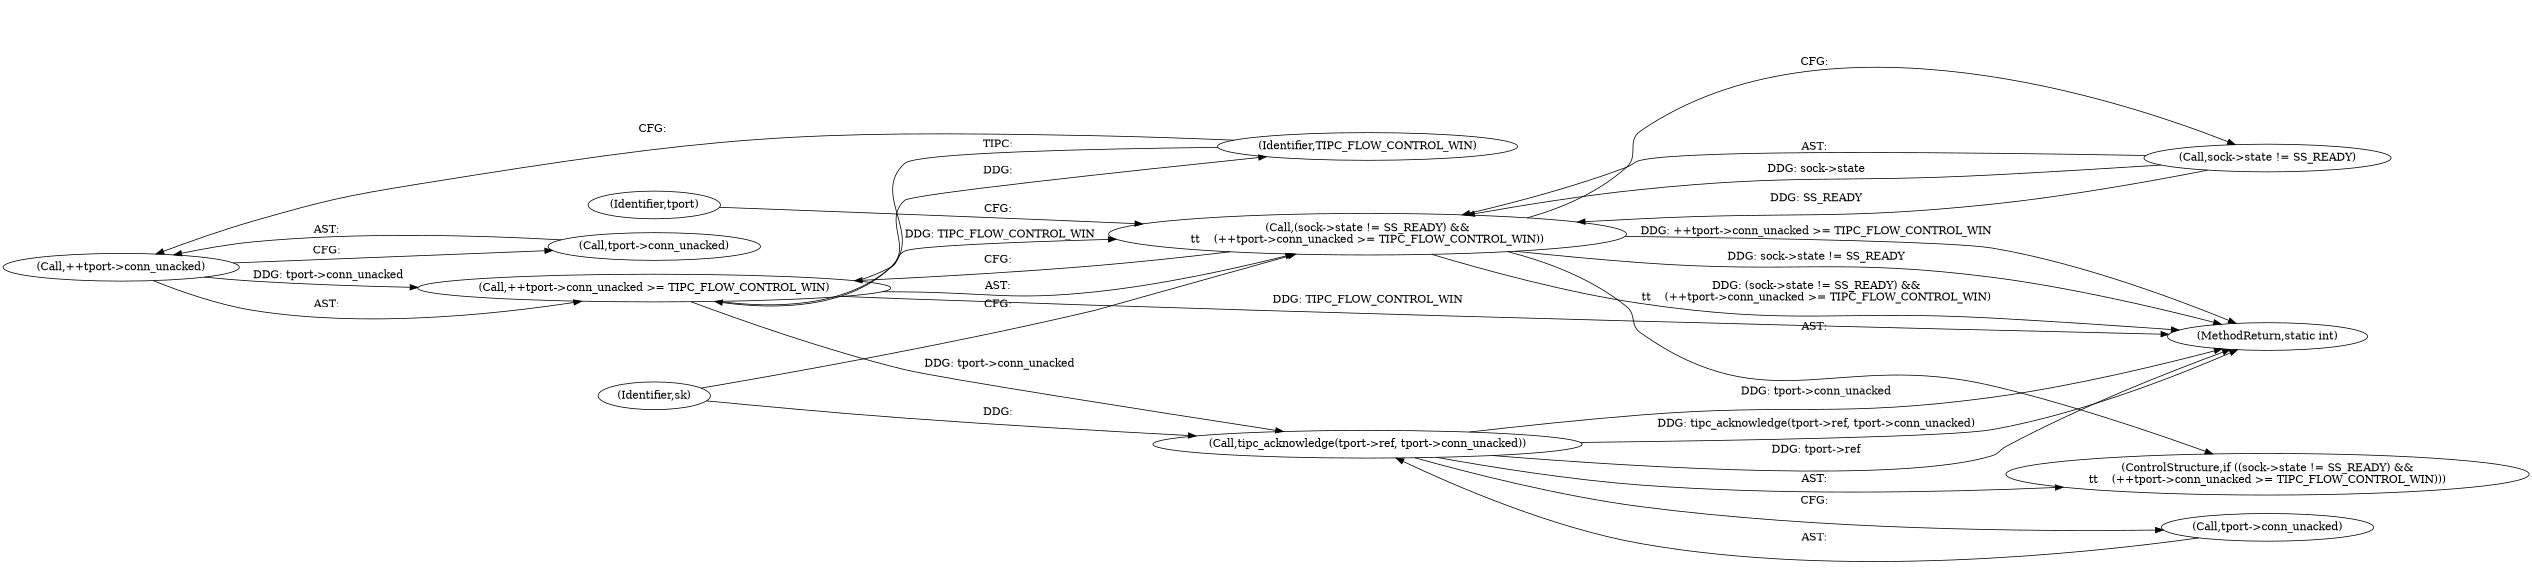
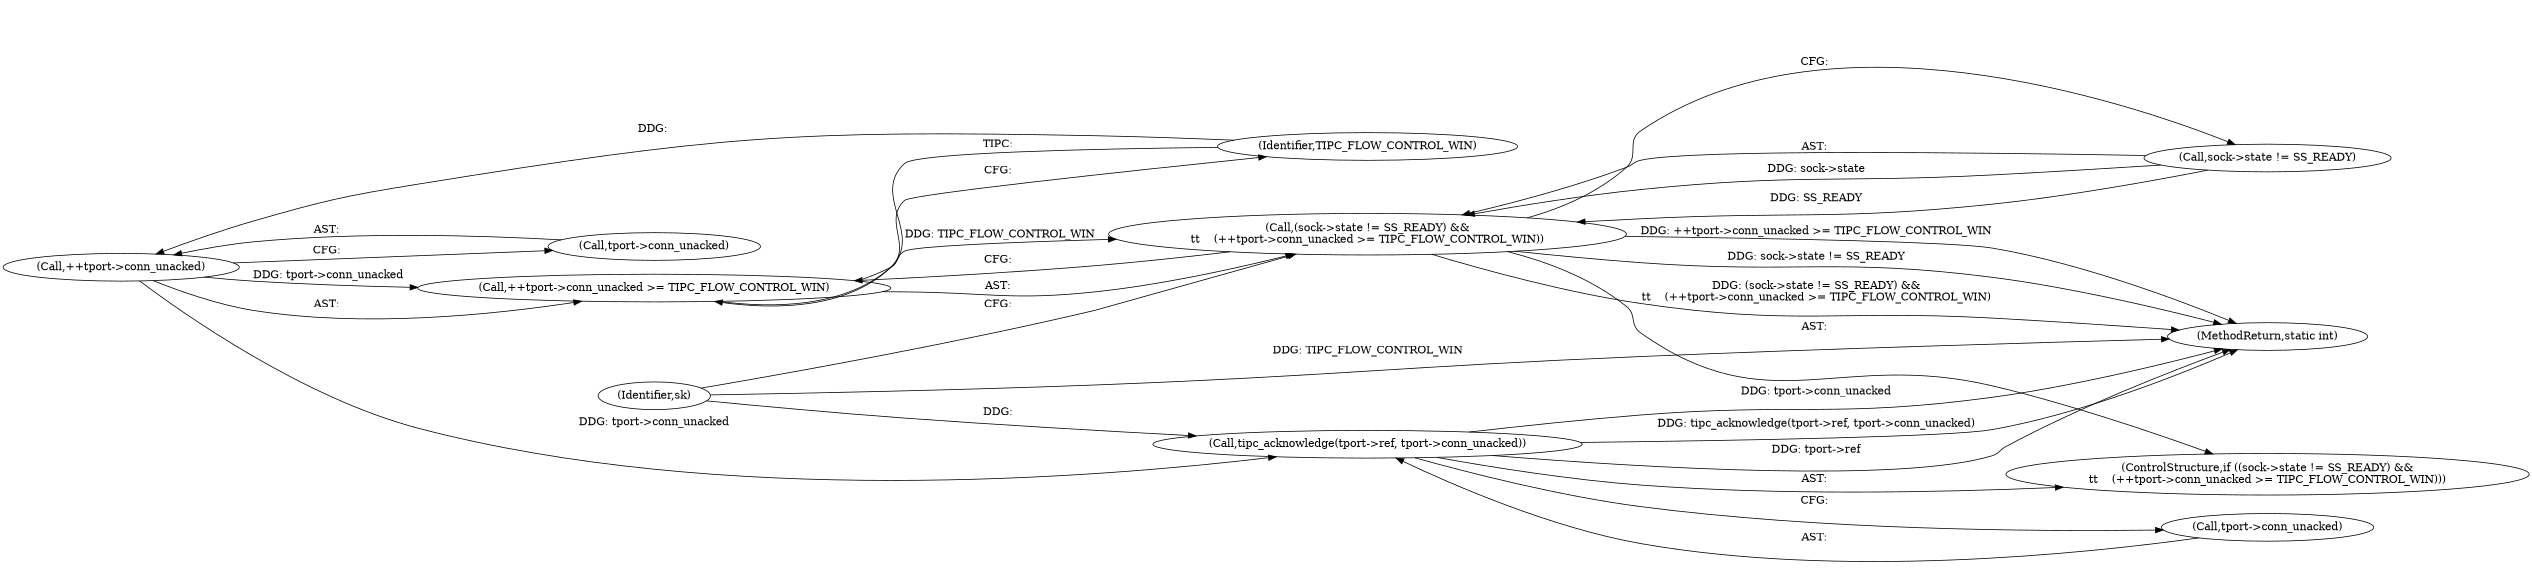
edge "(Identifier,TIPC_FLOW_CONTROL_WIN)" -> "(Call,++tport->conn_unacked)": label "CFG: " -> "DDG: "
edge "(Call,++tport->conn_unacked >= TIPC_FLOW_CONTROL_WIN)" -> "(Identifier,TIPC_FLOW_CONTROL_WIN)": label "DDG: " -> "CFG: "
node "(Identifier,tport)": removed
edge "(Call,++tport->conn_unacked >= TIPC_FLOW_CONTROL_WIN)" -> "(MethodReturn,static int)": now "(Identifier,sk)" -> "(MethodReturn,static int)"
edge "(Call,++tport->conn_unacked >= TIPC_FLOW_CONTROL_WIN)" -> "(Call,tipc_acknowledge(tport->ref, tport->conn_unacked))": now "(Call,++tport->conn_unacked)" -> "(Call,tipc_acknowledge(tport->ref, tport->conn_unacked))"
